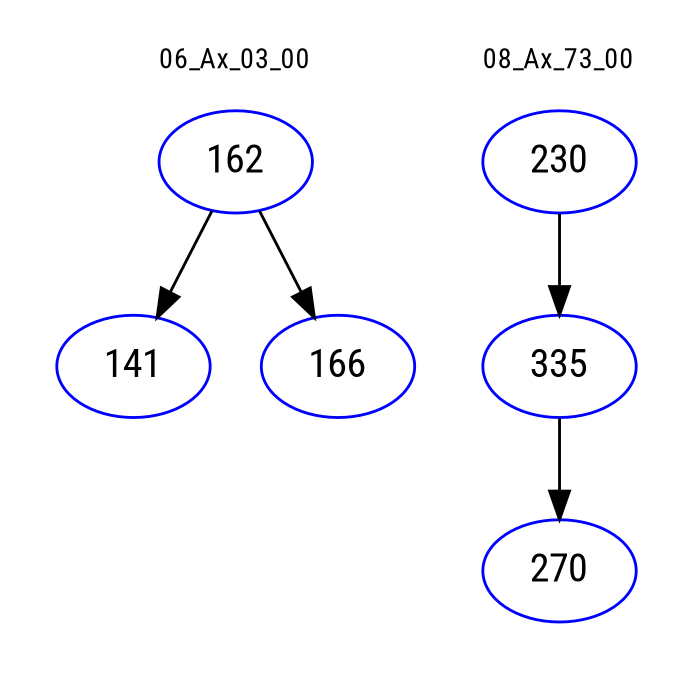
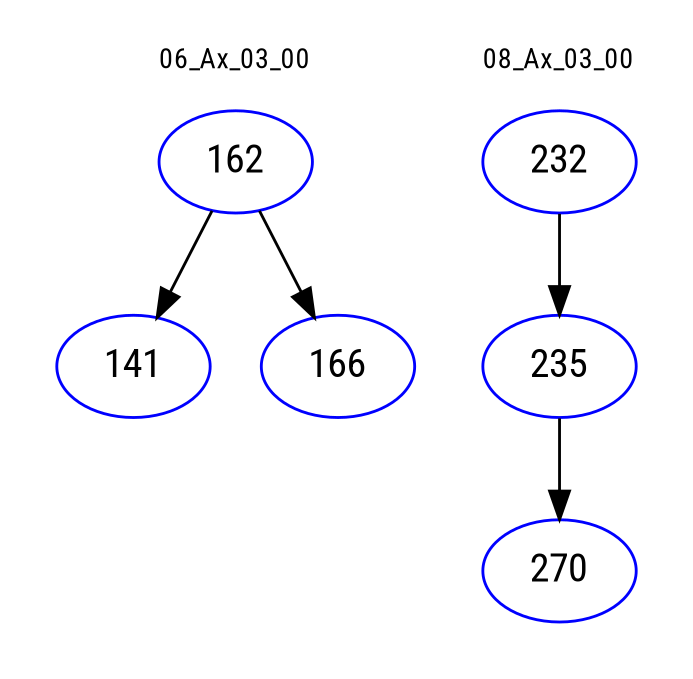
cluster "08_Ax_73_00": label "08_Ax_73_00" -> "08_Ax_03_00"
node "230": label "230" -> "232"
node "335": label "335" -> "235"
